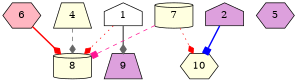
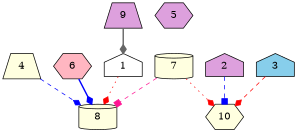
edge "1" -> "9": reversed
edge "6" -> "8": color red -> blue
edge "4" -> "8": color gray40 -> blue
edge "2" -> "10": style bold -> dashed
node "3": added
